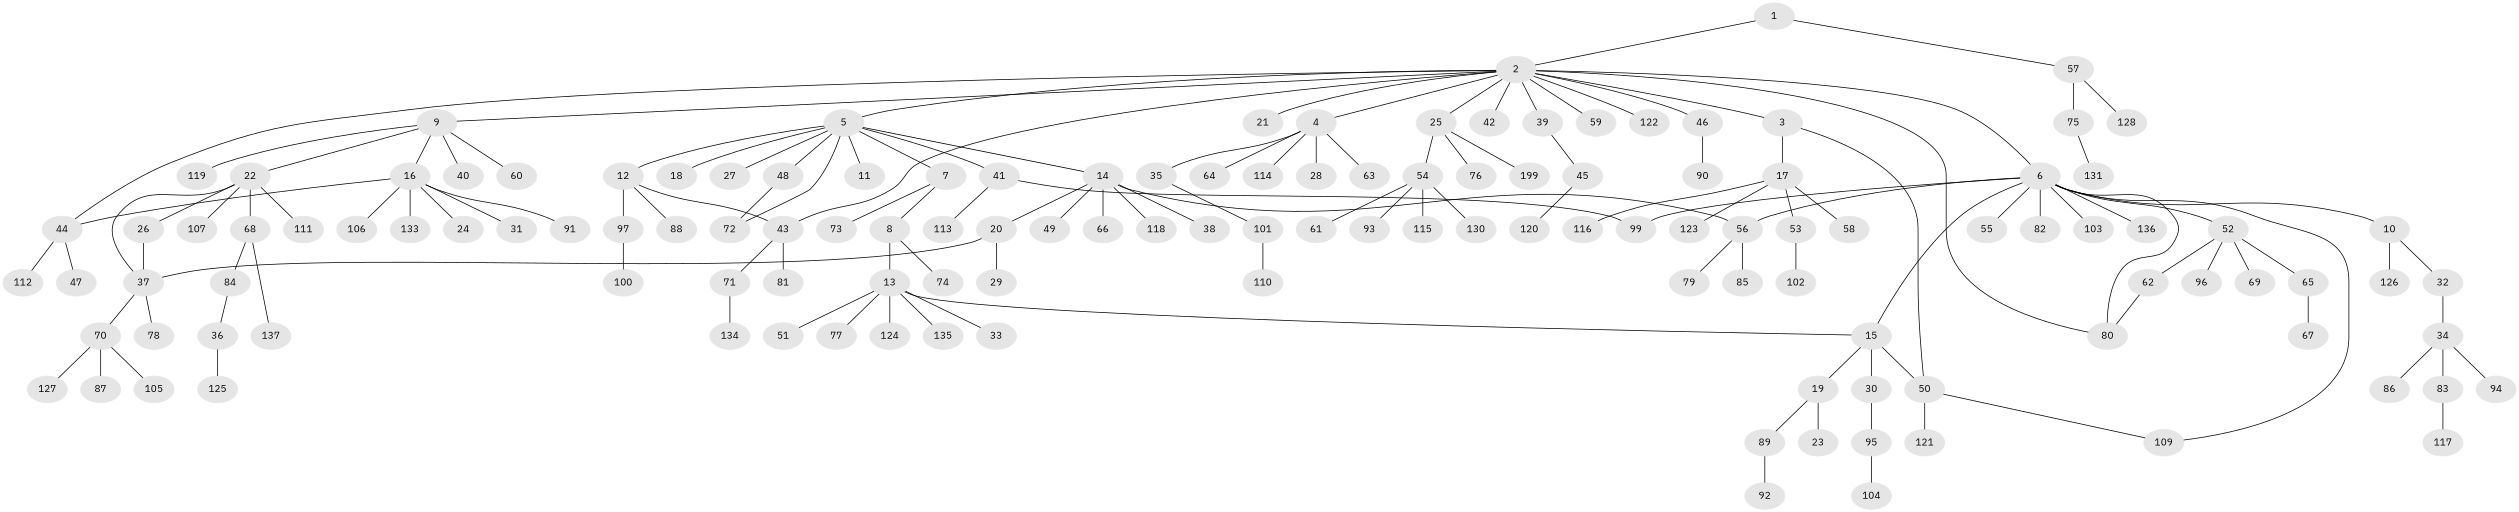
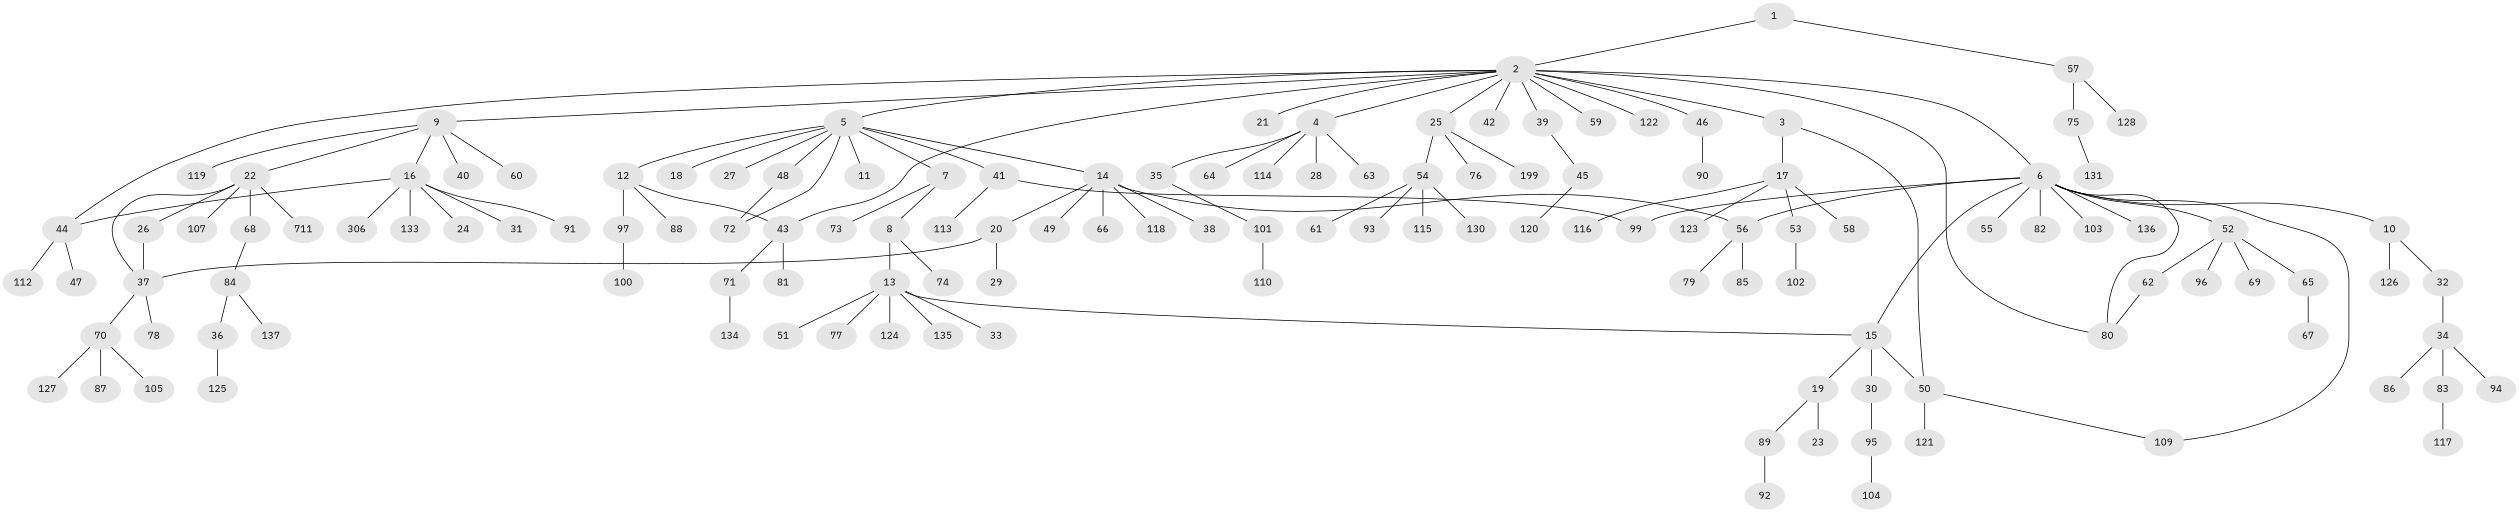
node "111": label "111" -> "711"
node "106": label "106" -> "306"
edge "68" -- "137": now "84" -- "137"
